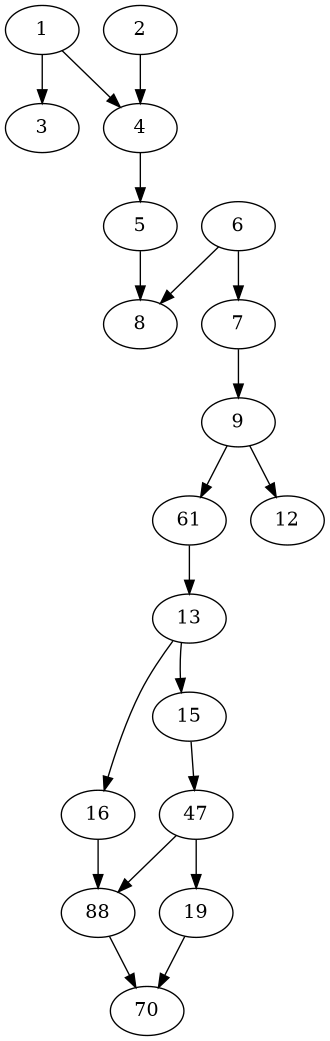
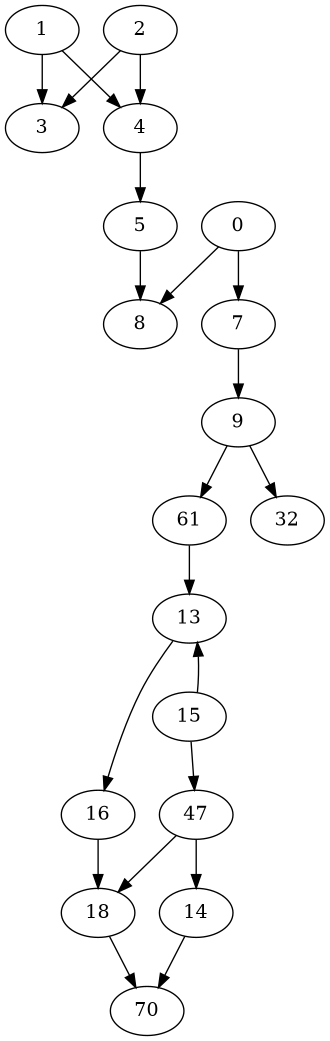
edge "2" -> "3": added
node "6": label "6" -> "0"
node "12": label "12" -> "32"
edge "13" -> "15": reversed
node "88": label "88" -> "18"
node "19": label "19" -> "14"
